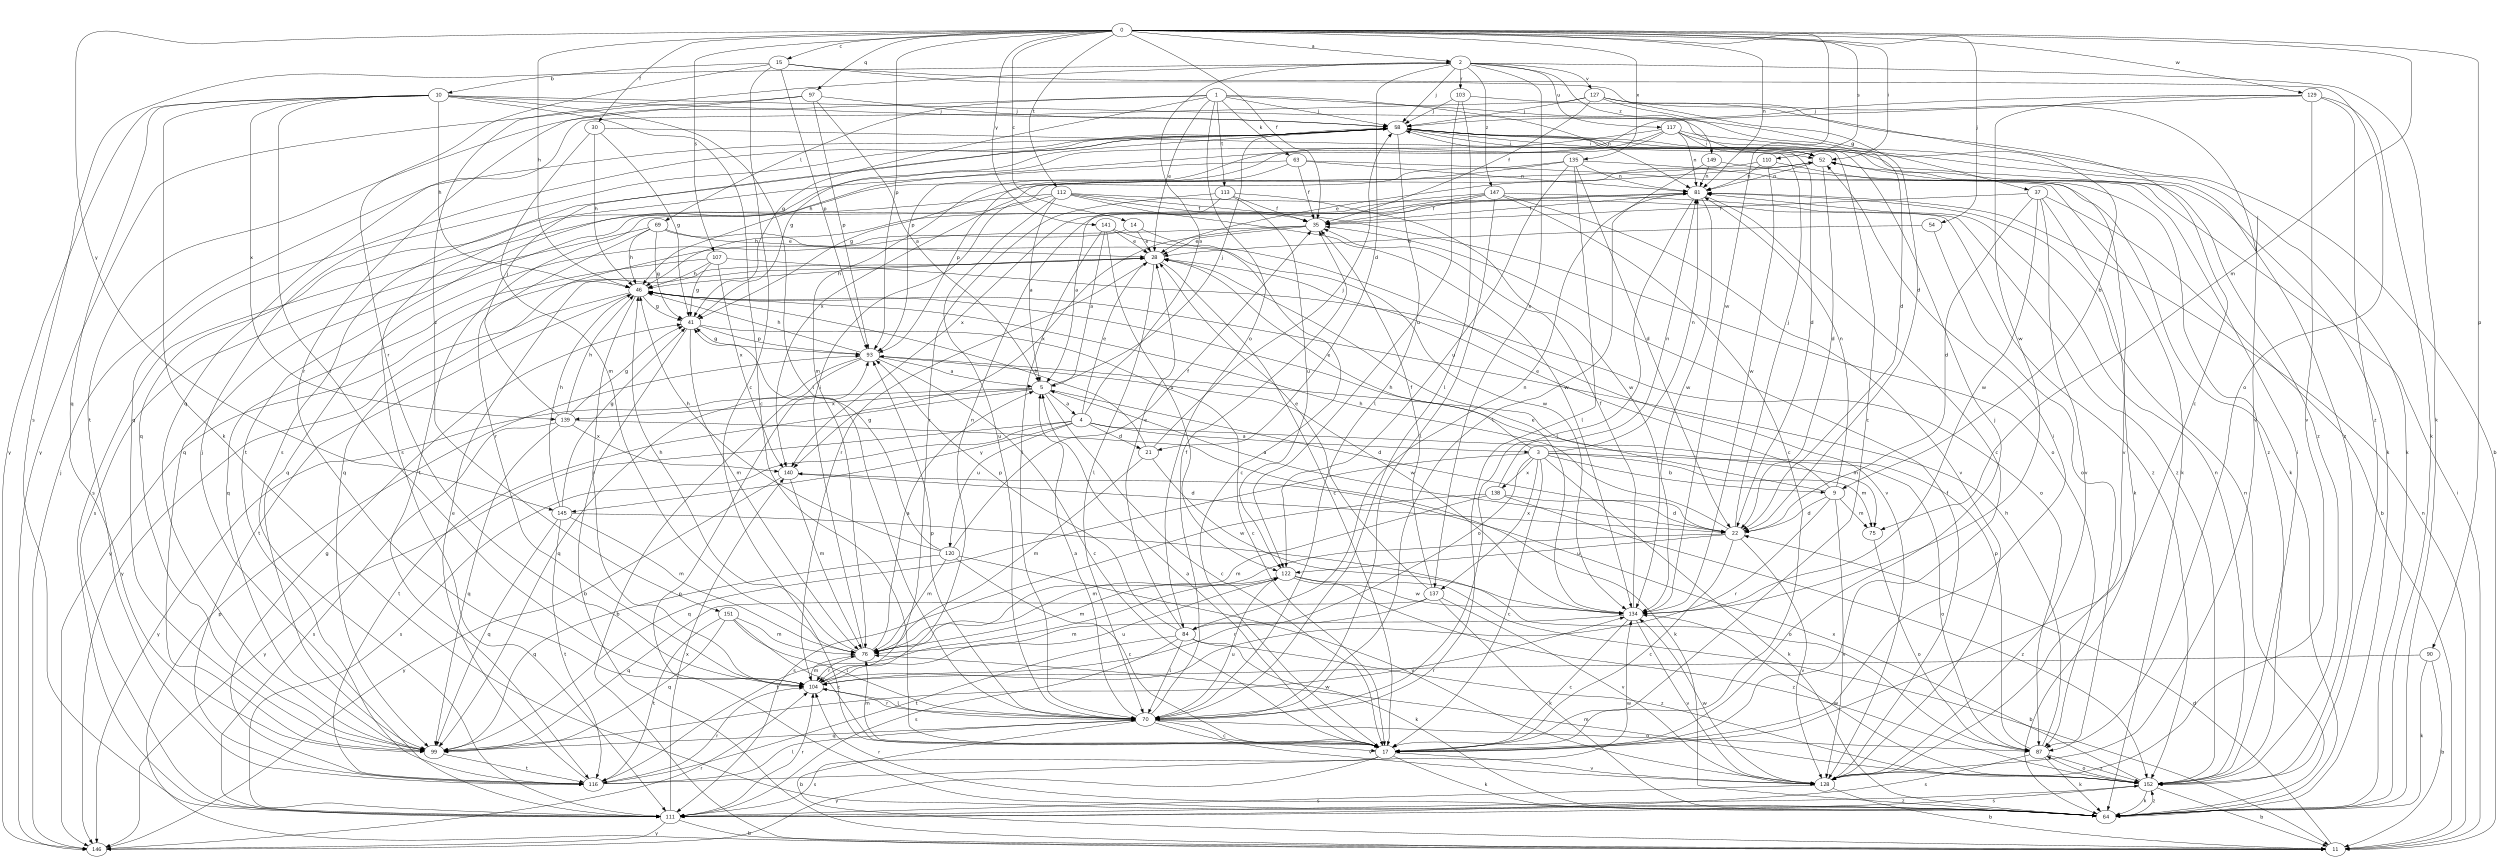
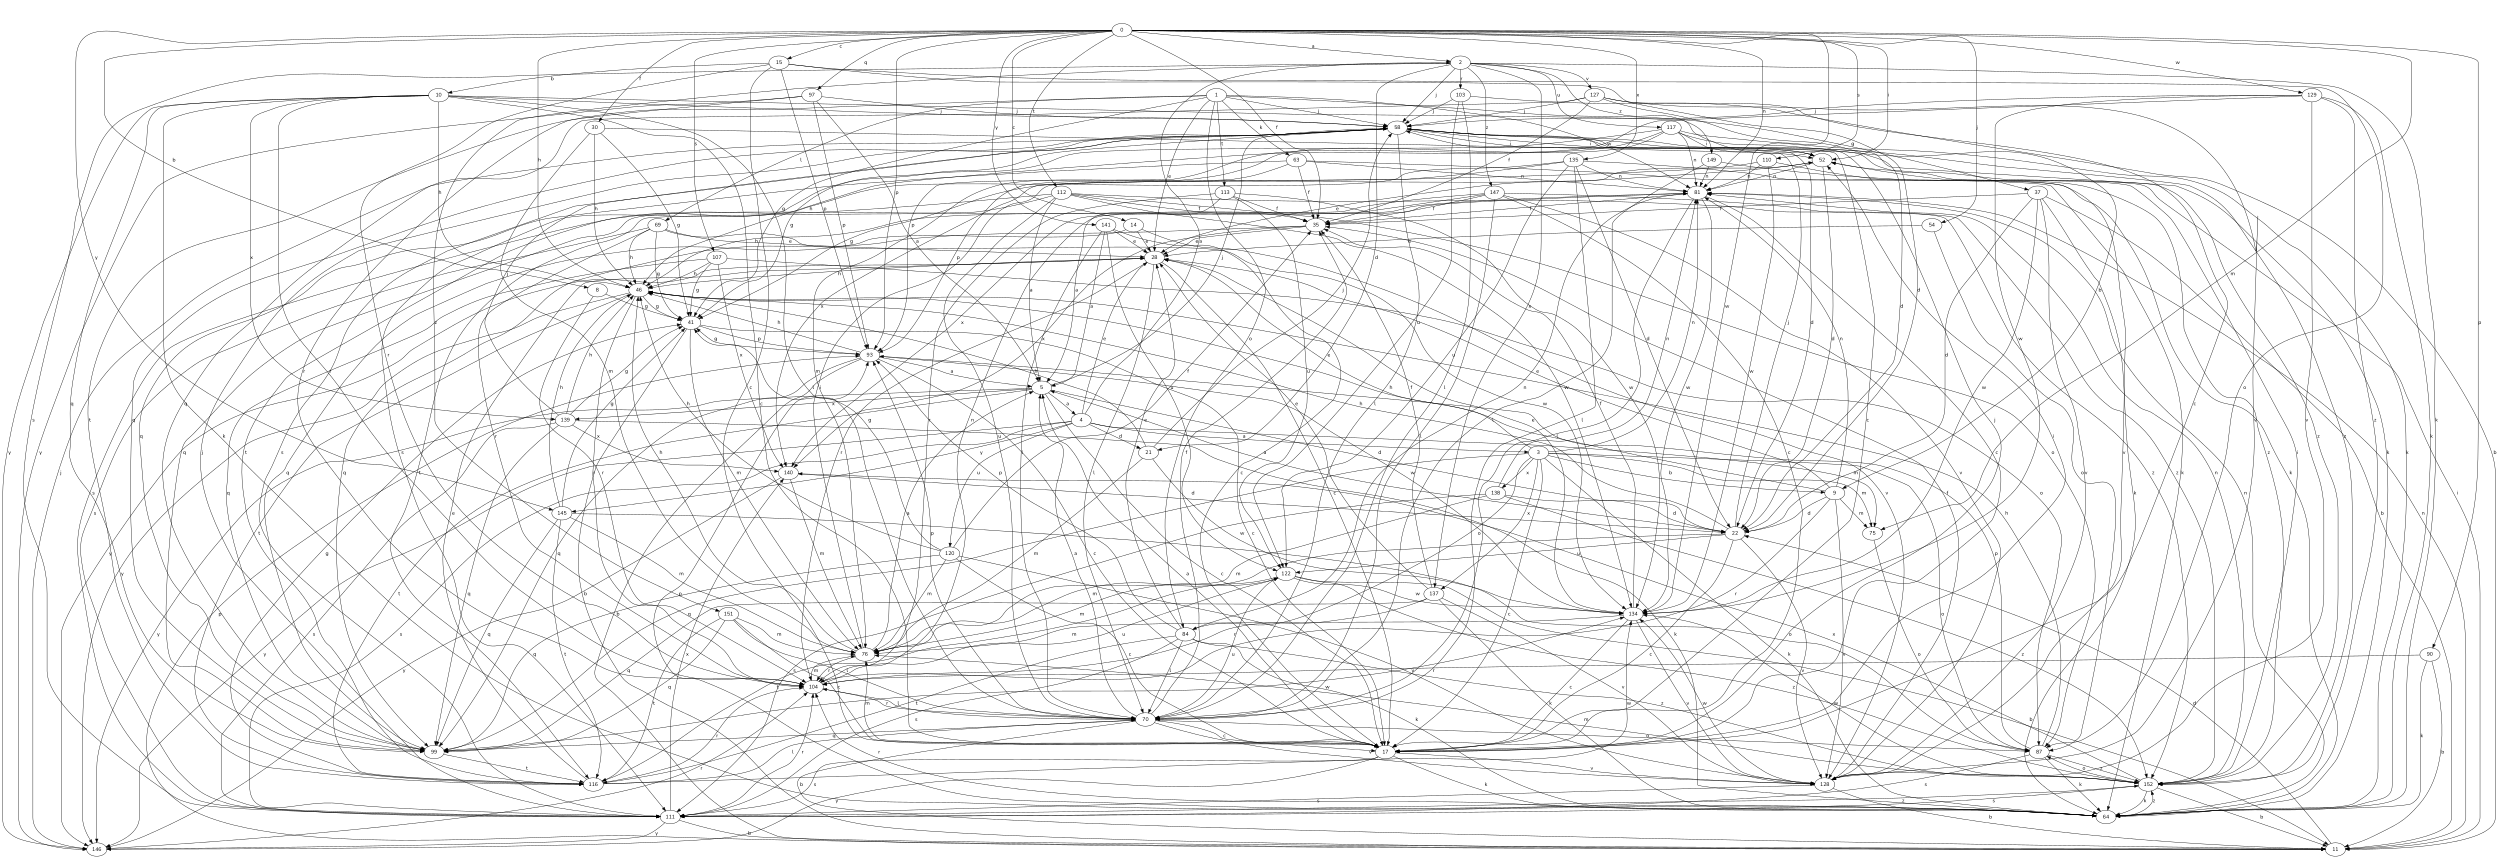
edge "1" -> "81": label "n" -> "w"
node "8": added
